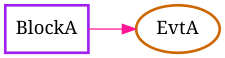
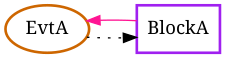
edge "EvtA" -> "BlockA": added
